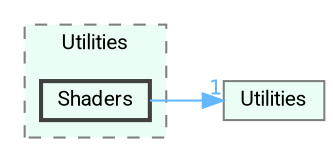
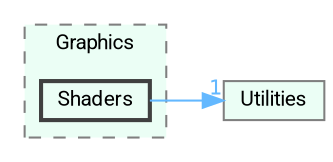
cluster "Utilities": label "Utilities" -> "Graphics"
